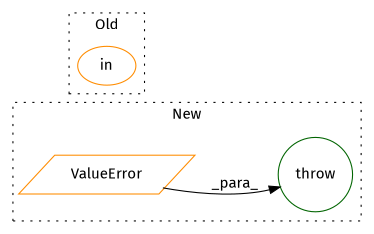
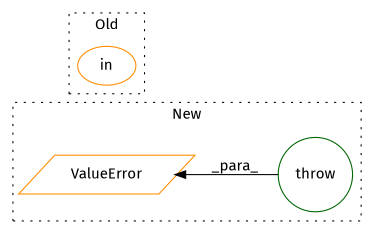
edge "ValueError" -> "throw": reversed
